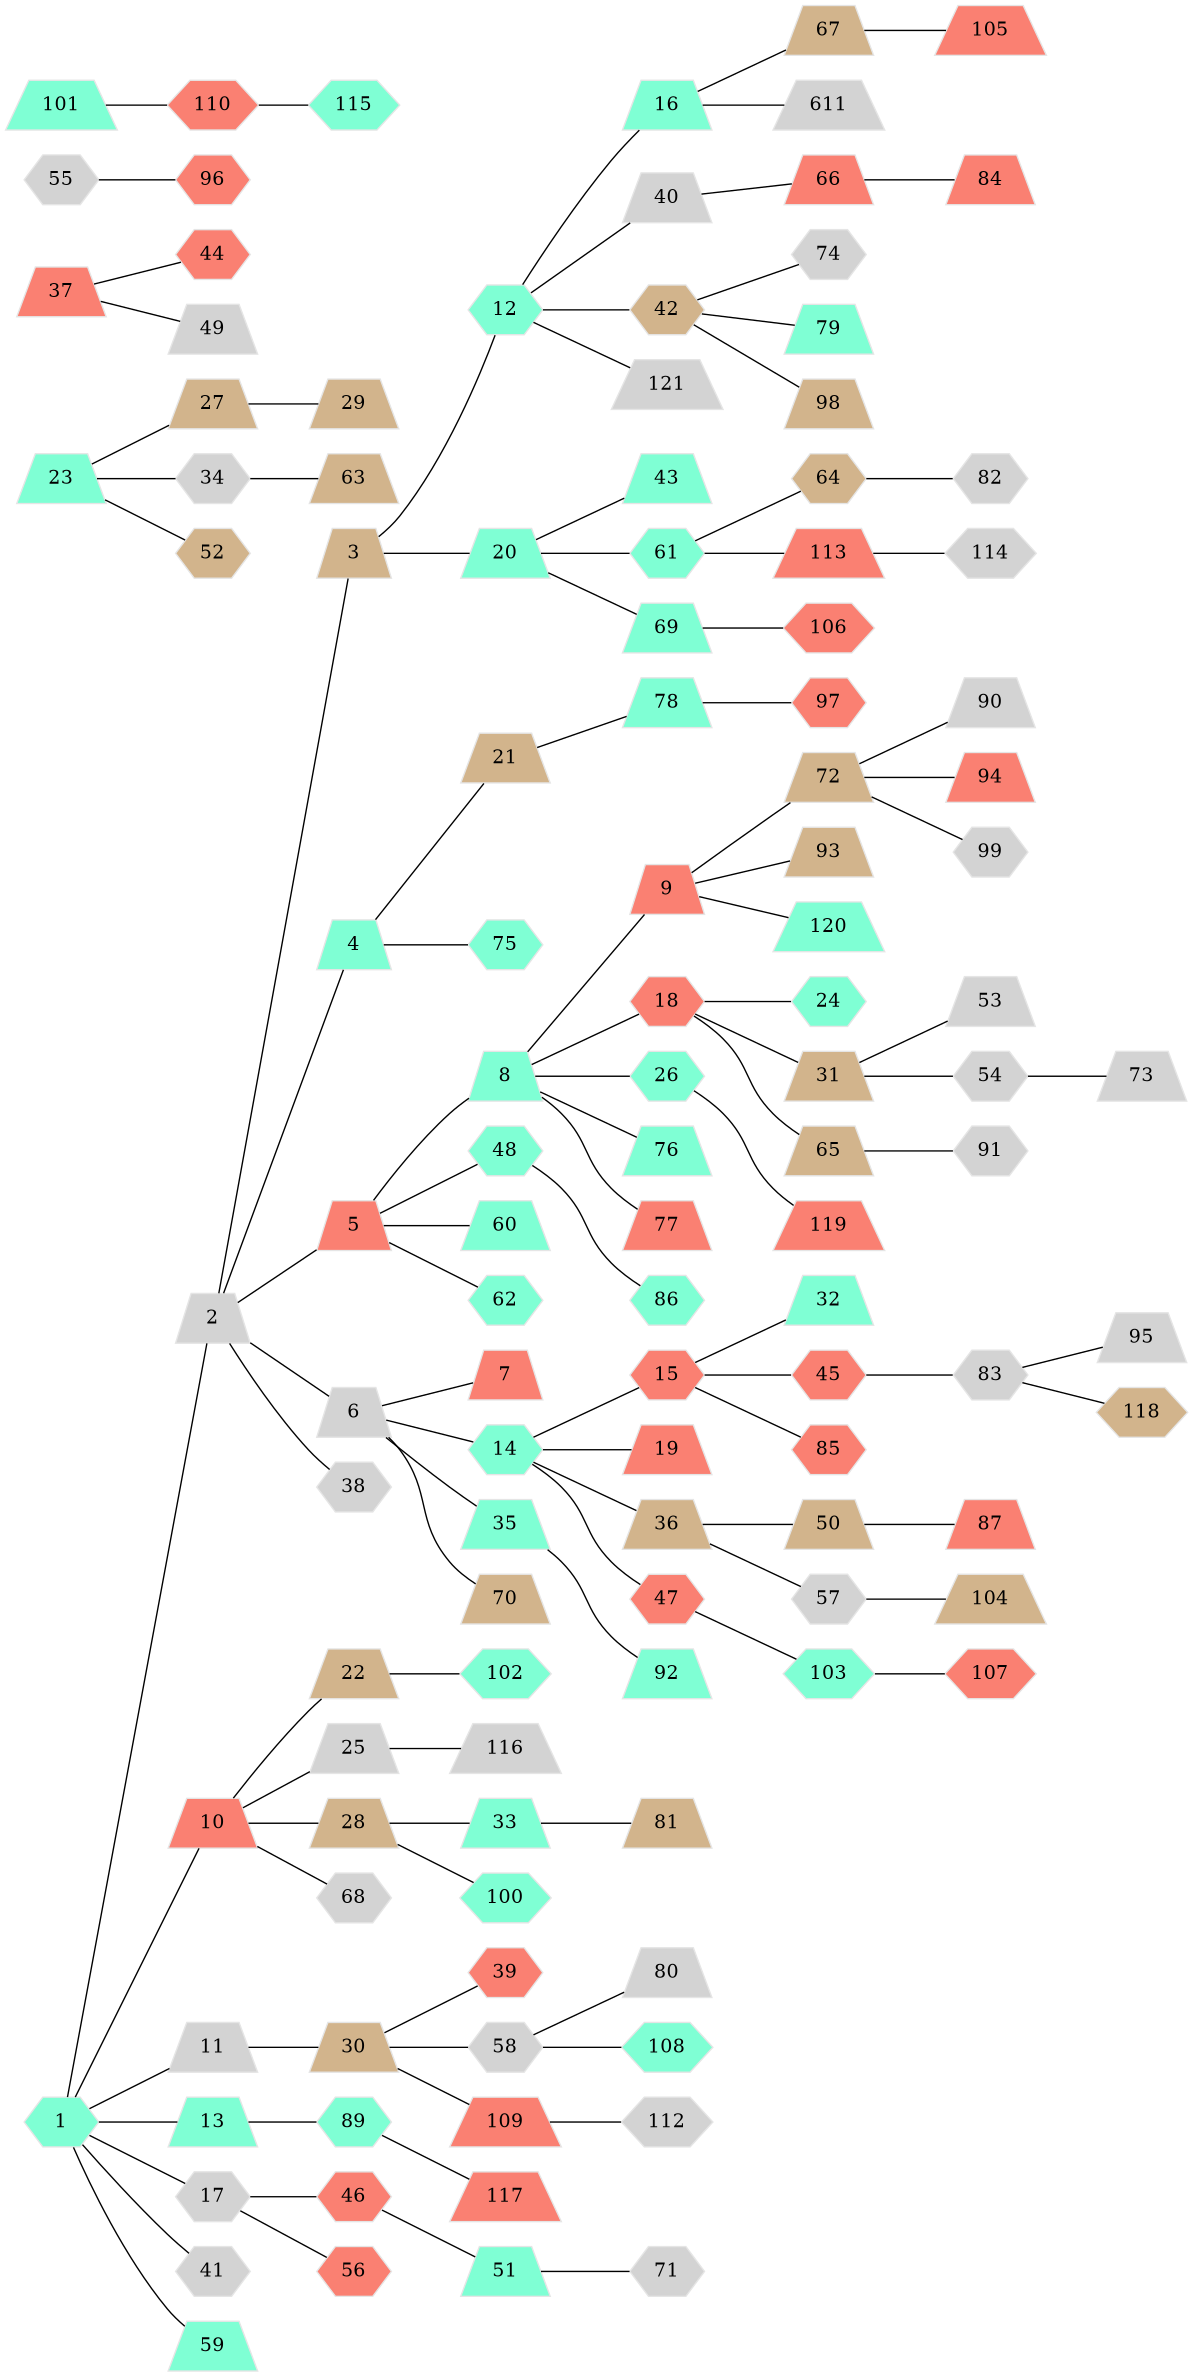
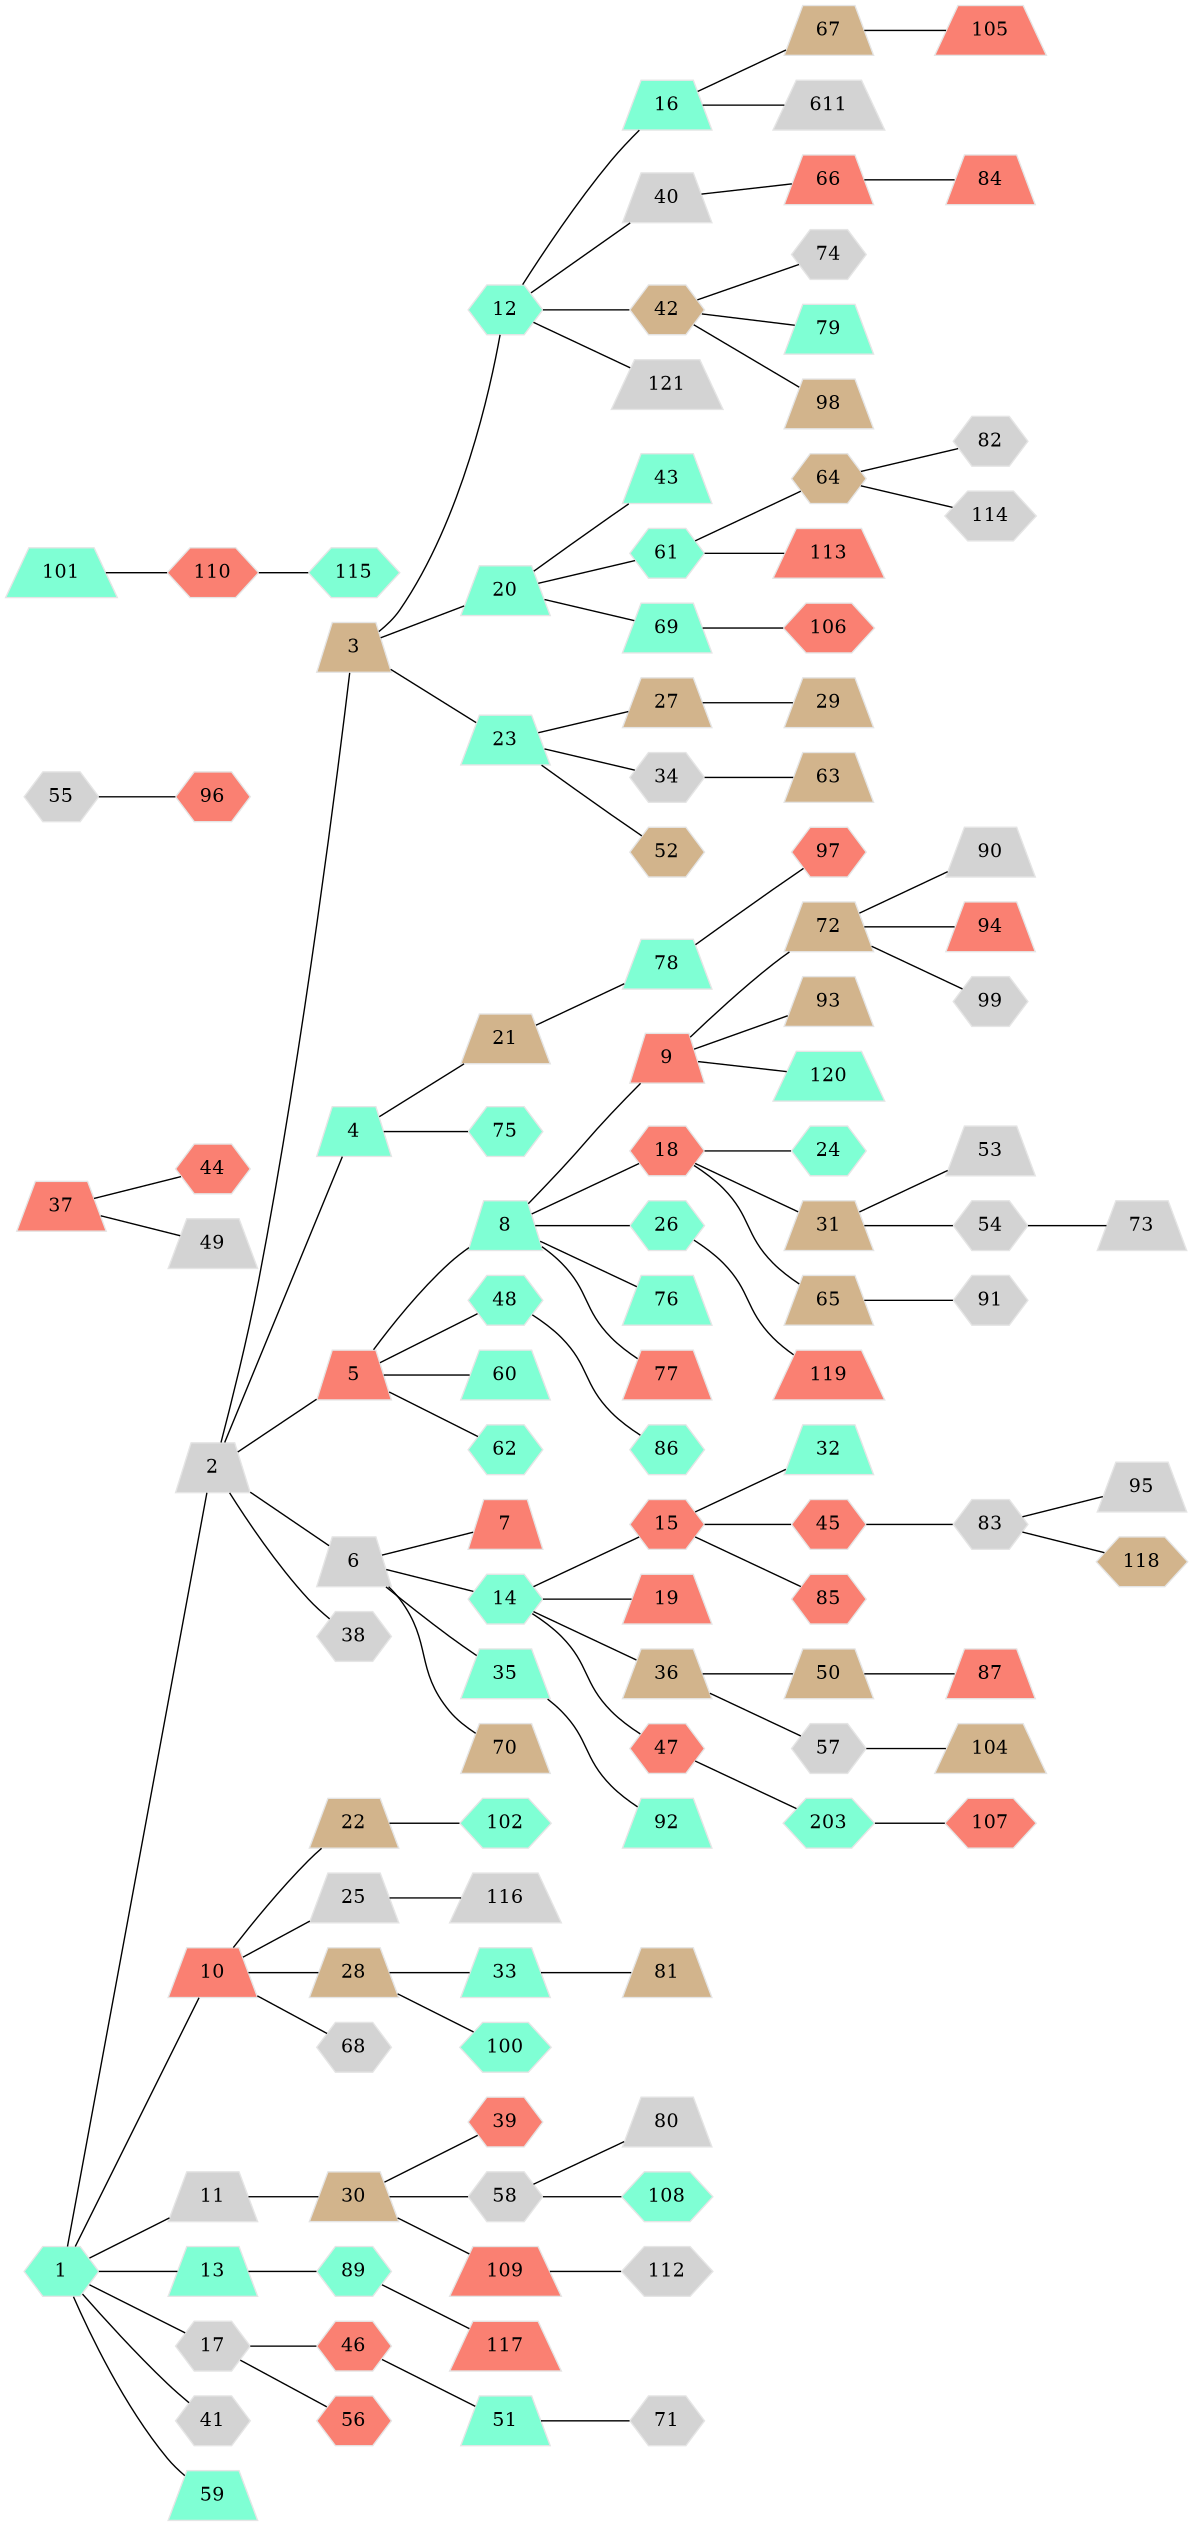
edge "113" -- "114": now "64" -- "114"
edge "3" -- "23": added
node "103": label "103" -> "203"
